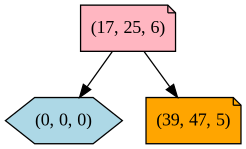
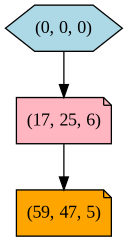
edge "(17, 25, 6)" -> "(0, 0, 0)": reversed
node "(39, 47, 5)": label "(39, 47, 5)" -> "(59, 47, 5)"
